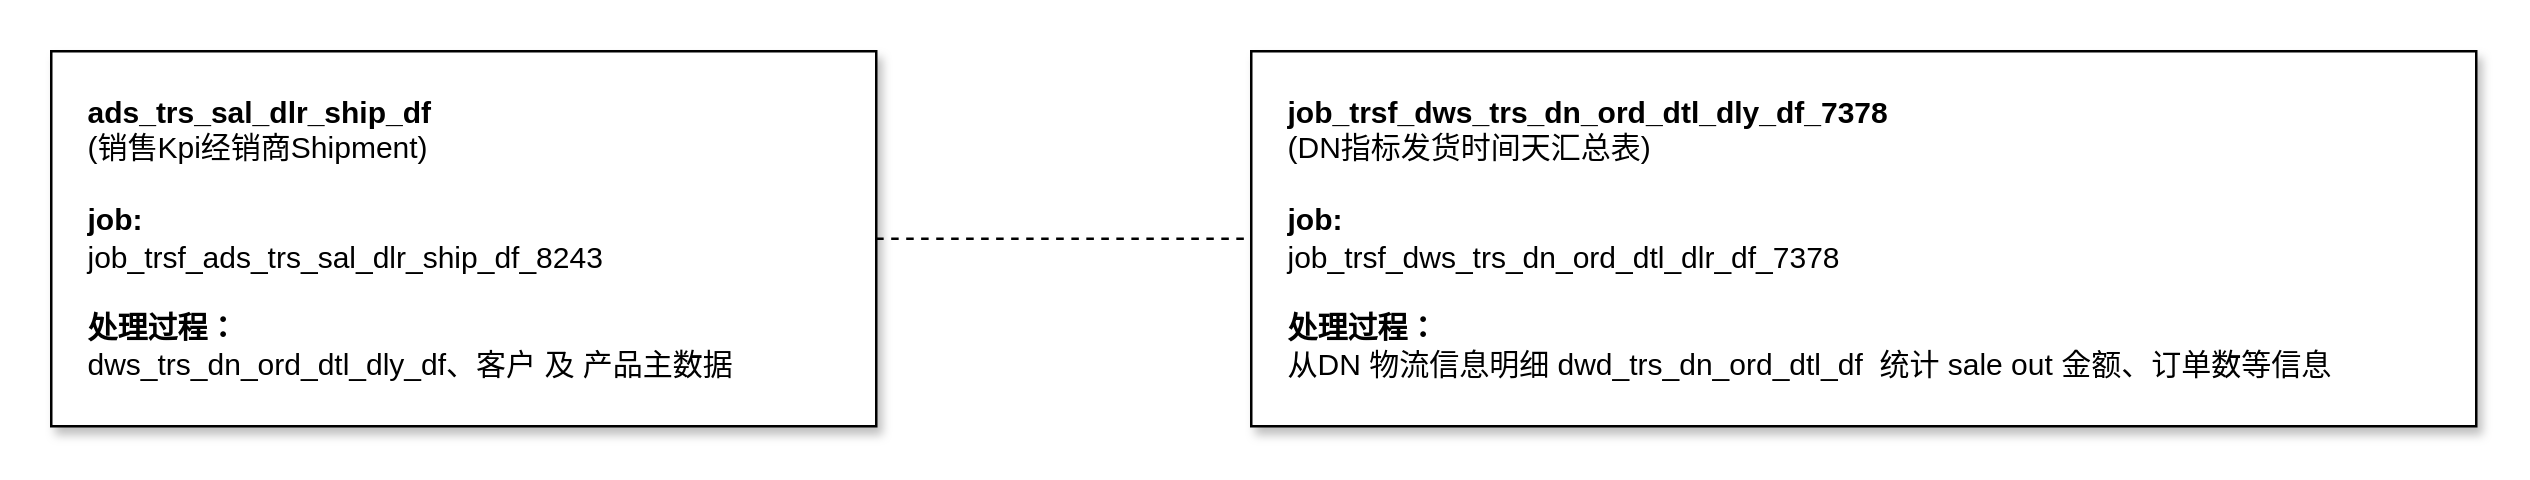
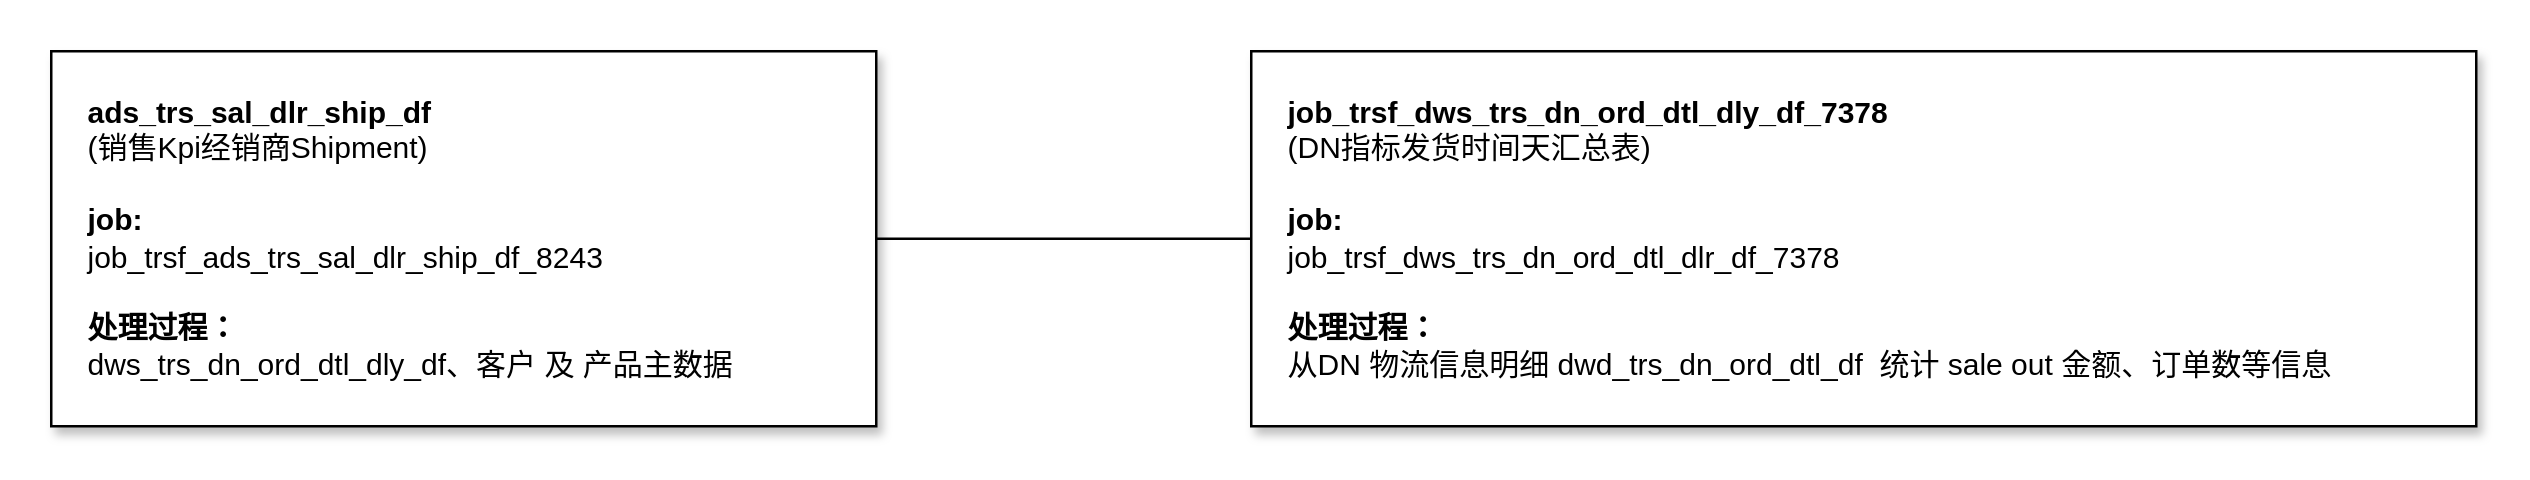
edge "ads_trs_sal_dlr_ship_df (销售Kpi经销商Shipment) job: job_trsf_ads_trs_sal_dlr_ship_df_8243 处理过程： dws_trs_dn_ord_dtl_dly_df、客户 及 产品主数据" -- "job_trsf_dws_trs_dn_ord_dtl_dly_df_7378 (DN指标发货时间天汇总表) job: job_trsf_dws_trs_dn_ord_dtl_dlr_df_7378 处理过程： 从DN 物流信息明细 dwd_trs_dn_ord_dtl_df 统计 sale out 金额、订单数等信息": style dashed -> solid
